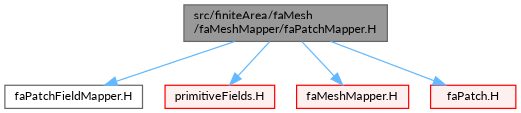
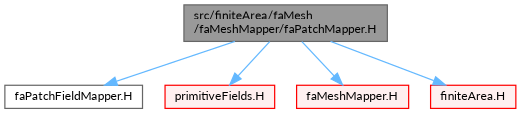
node "faPatch.H": label "faPatch.H" -> "finiteArea.H"
